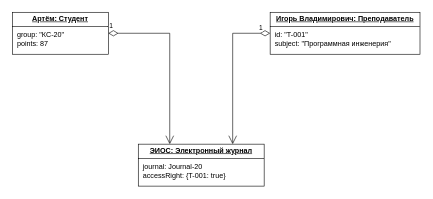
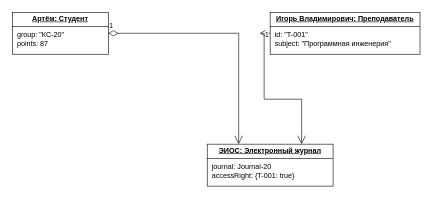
node "ЭИОС: Электронный журнал journal: Journal-20 accessRight: {T-001: true}": moved (201, 165) -> (270, 165)
